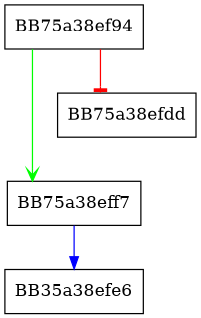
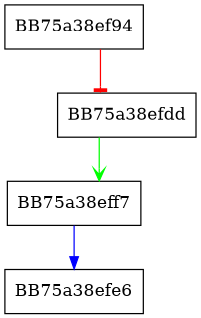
edge "BB75a38ef94" -> "BB75a38eff7": now "BB75a38efdd" -> "BB75a38eff7"
node "BB35a38efe6": label "BB35a38efe6" -> "BB75a38efe6"
